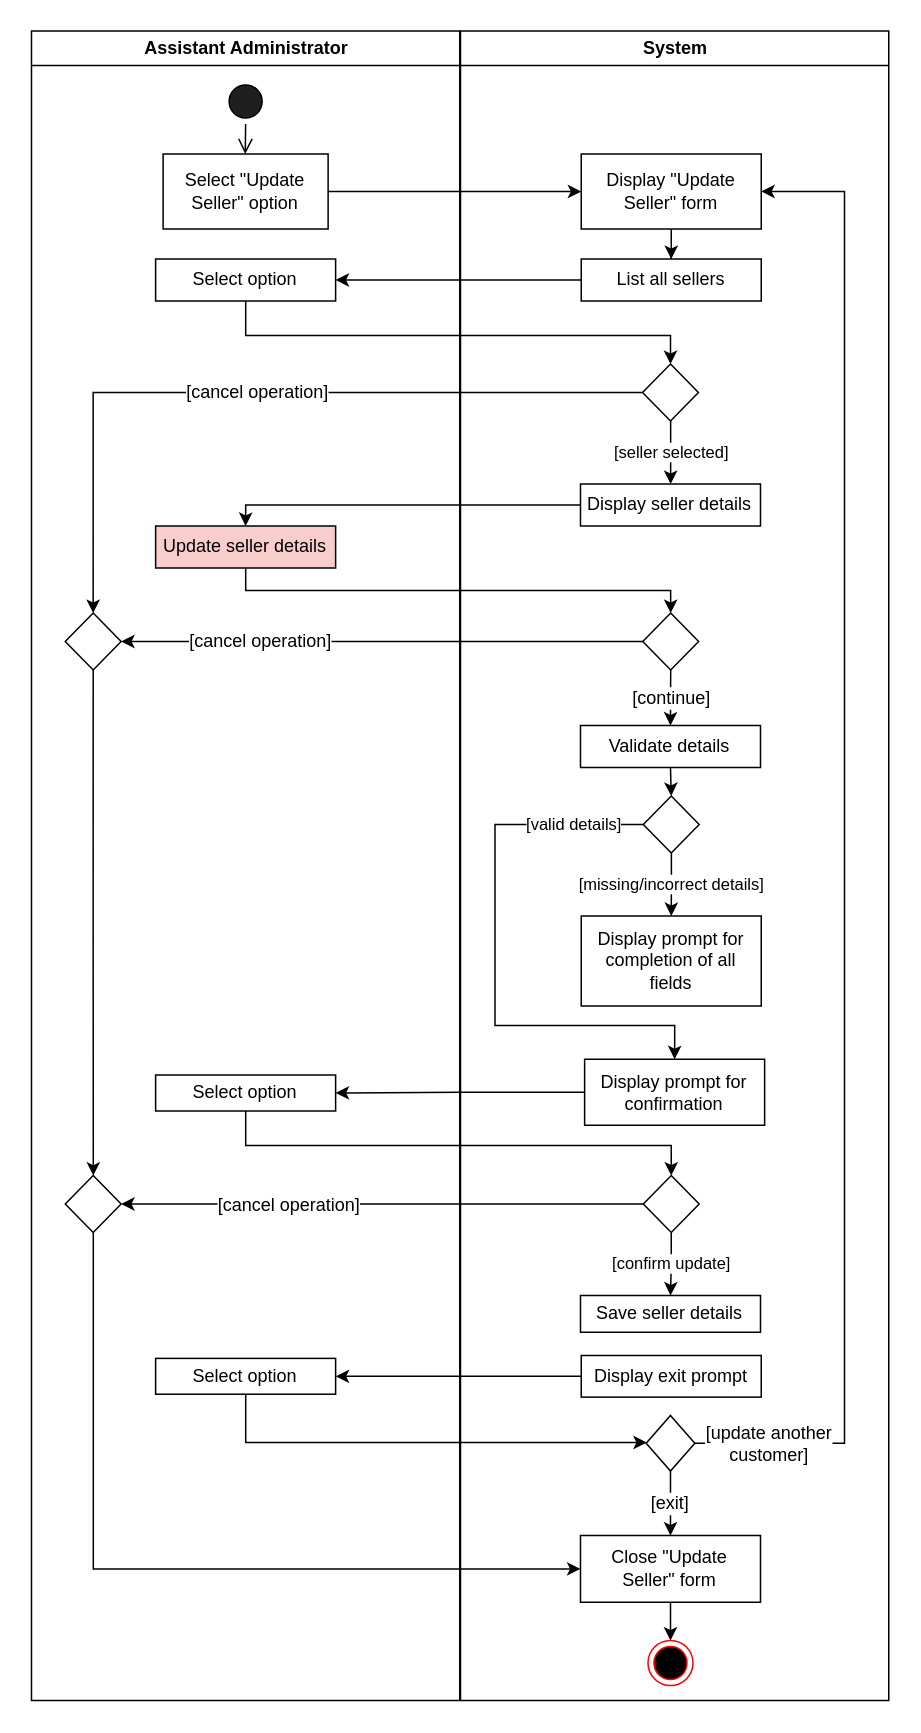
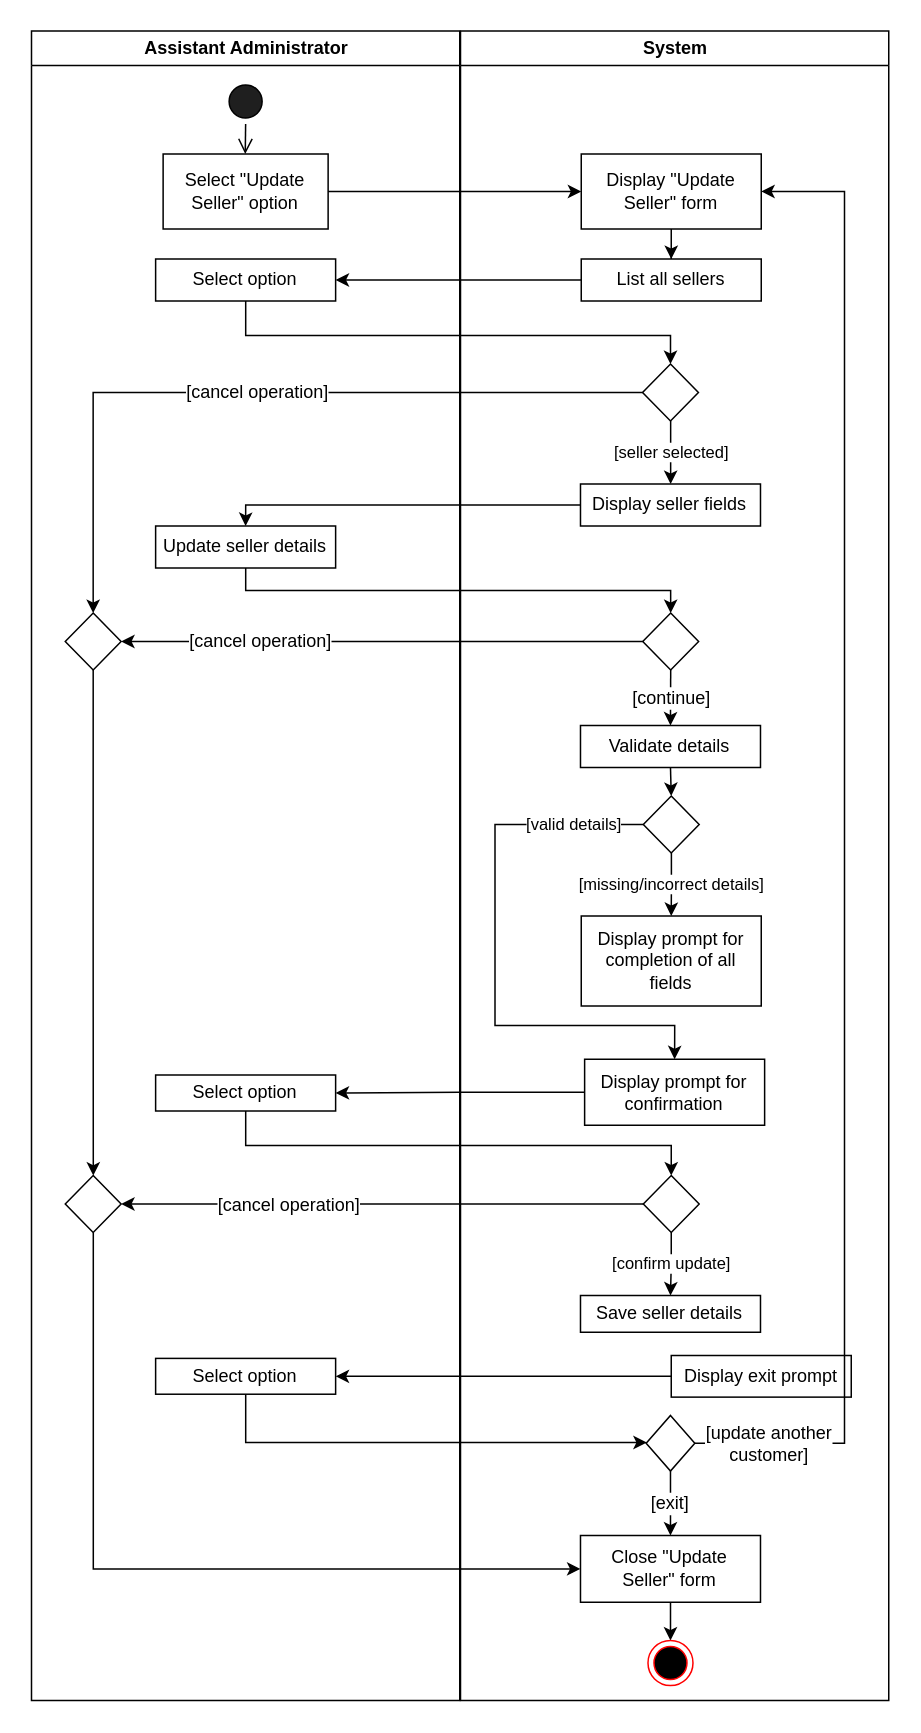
node "Display seller details": label "Display seller details" -> "Display seller fields"
node "Update seller details": fillcolor #f8cecc -> #ffffff
node "Display exit prompt": moved (671, 1376) -> (761, 1376)
